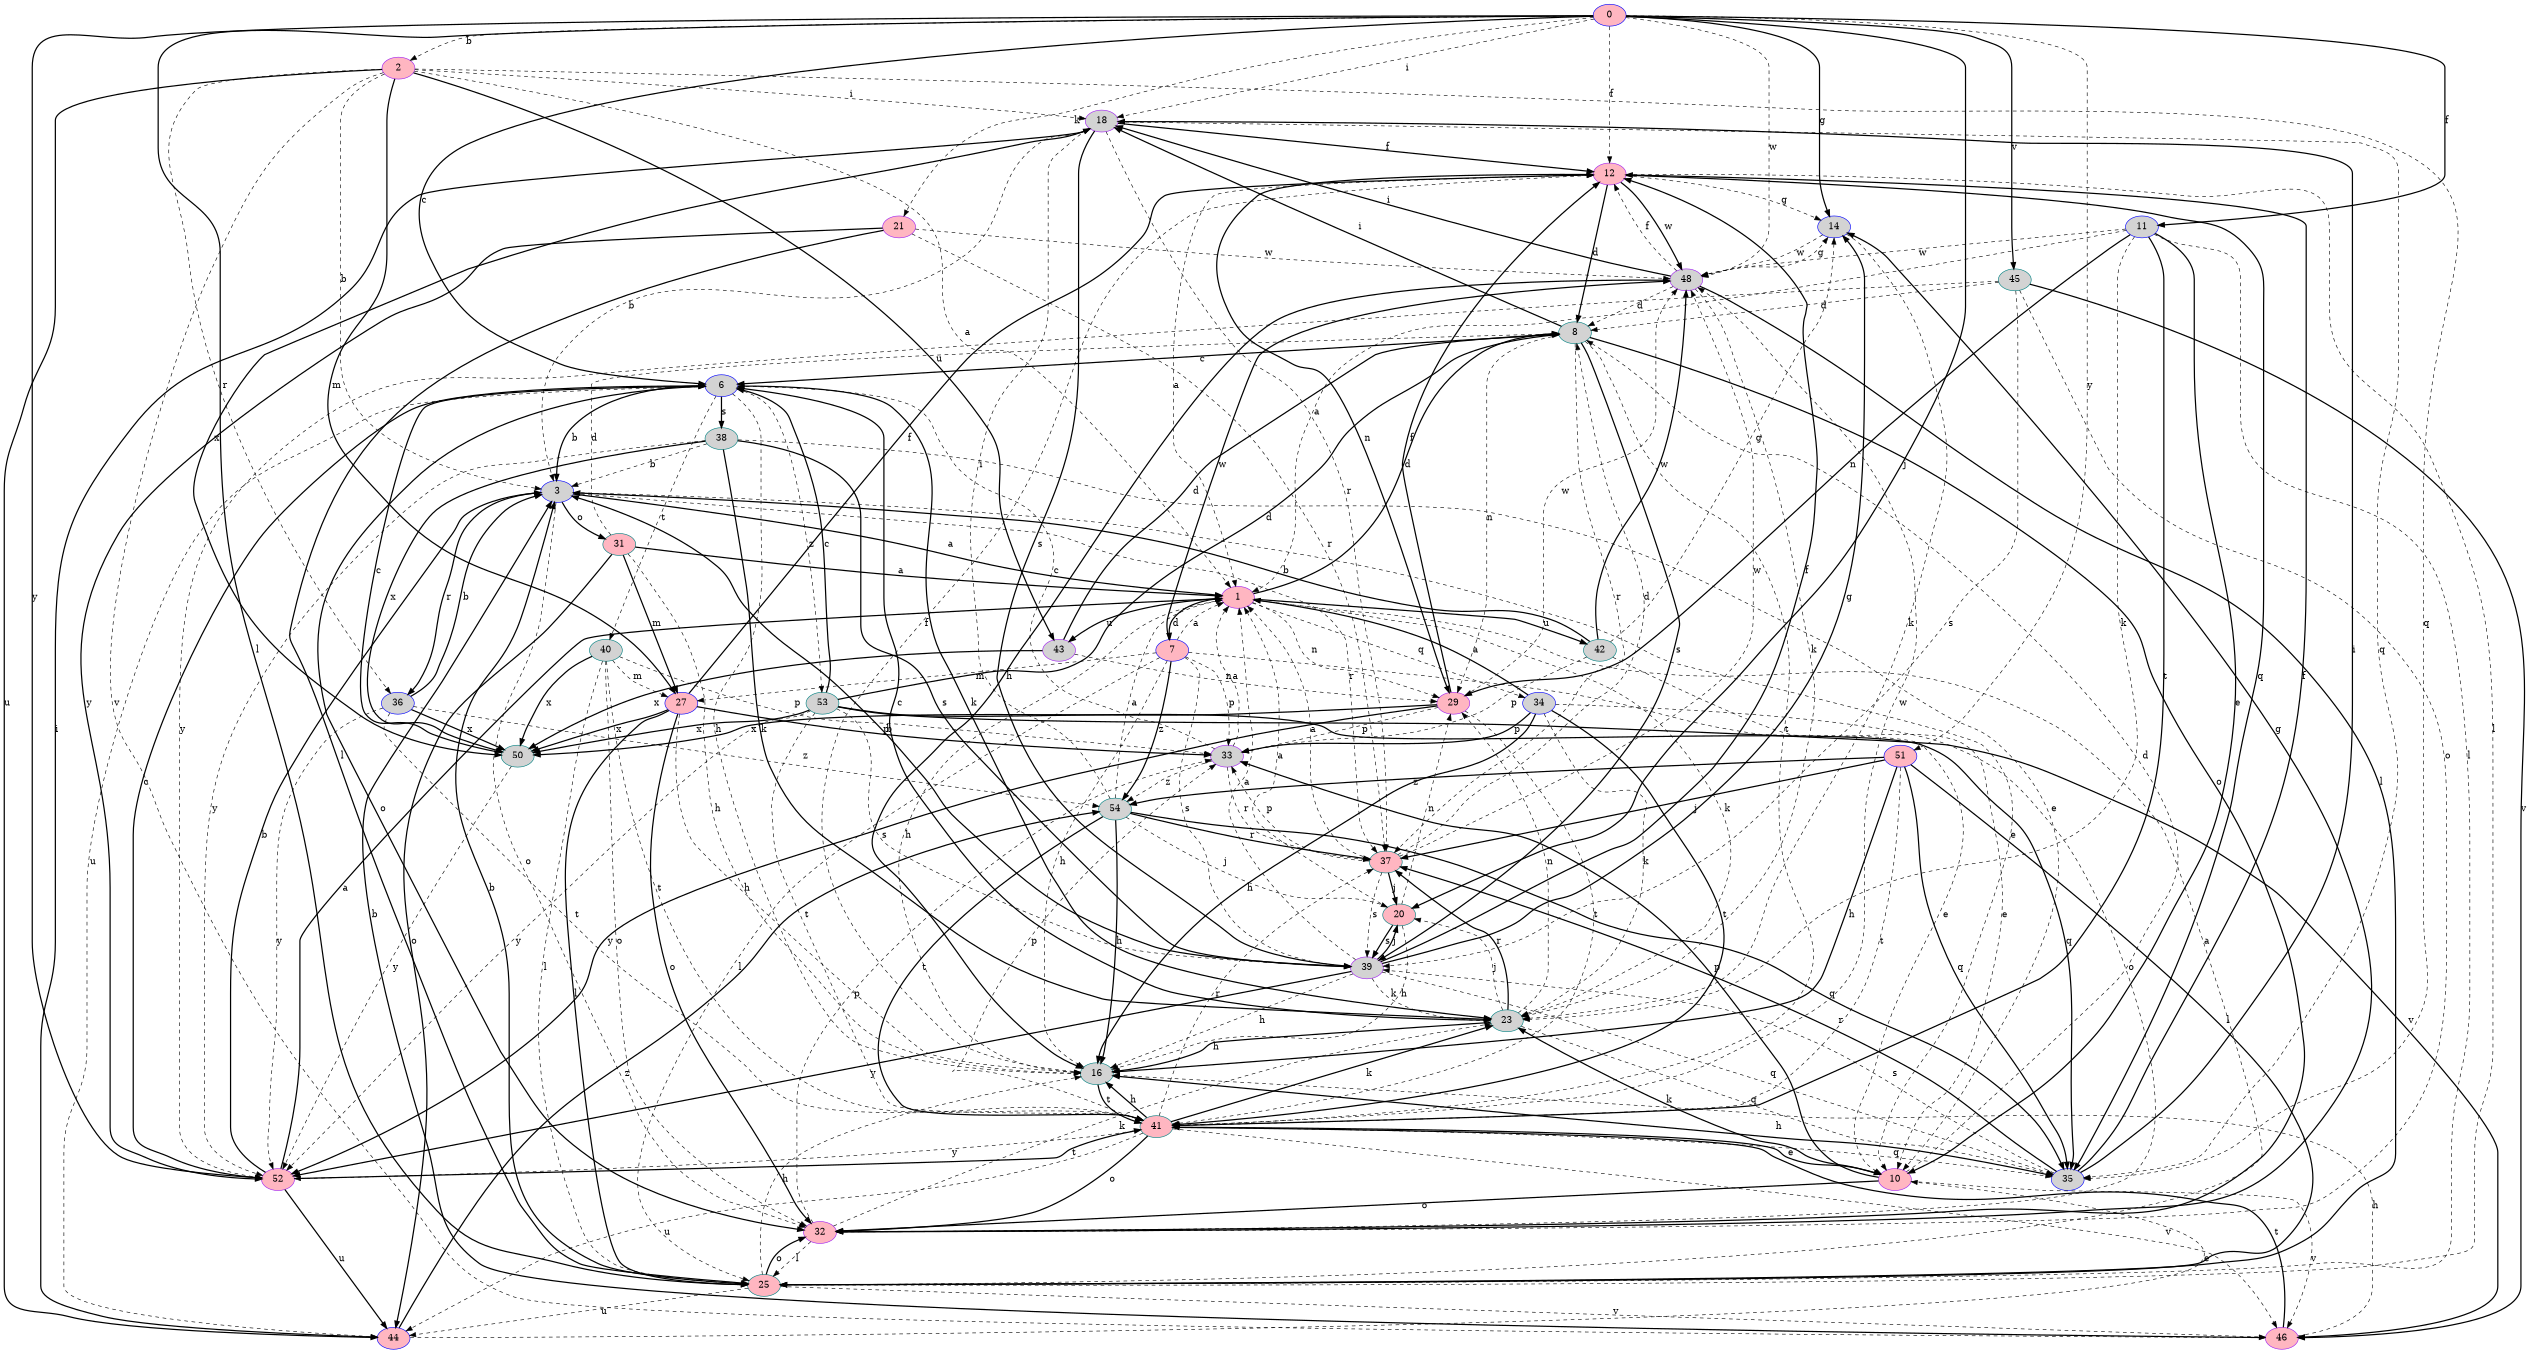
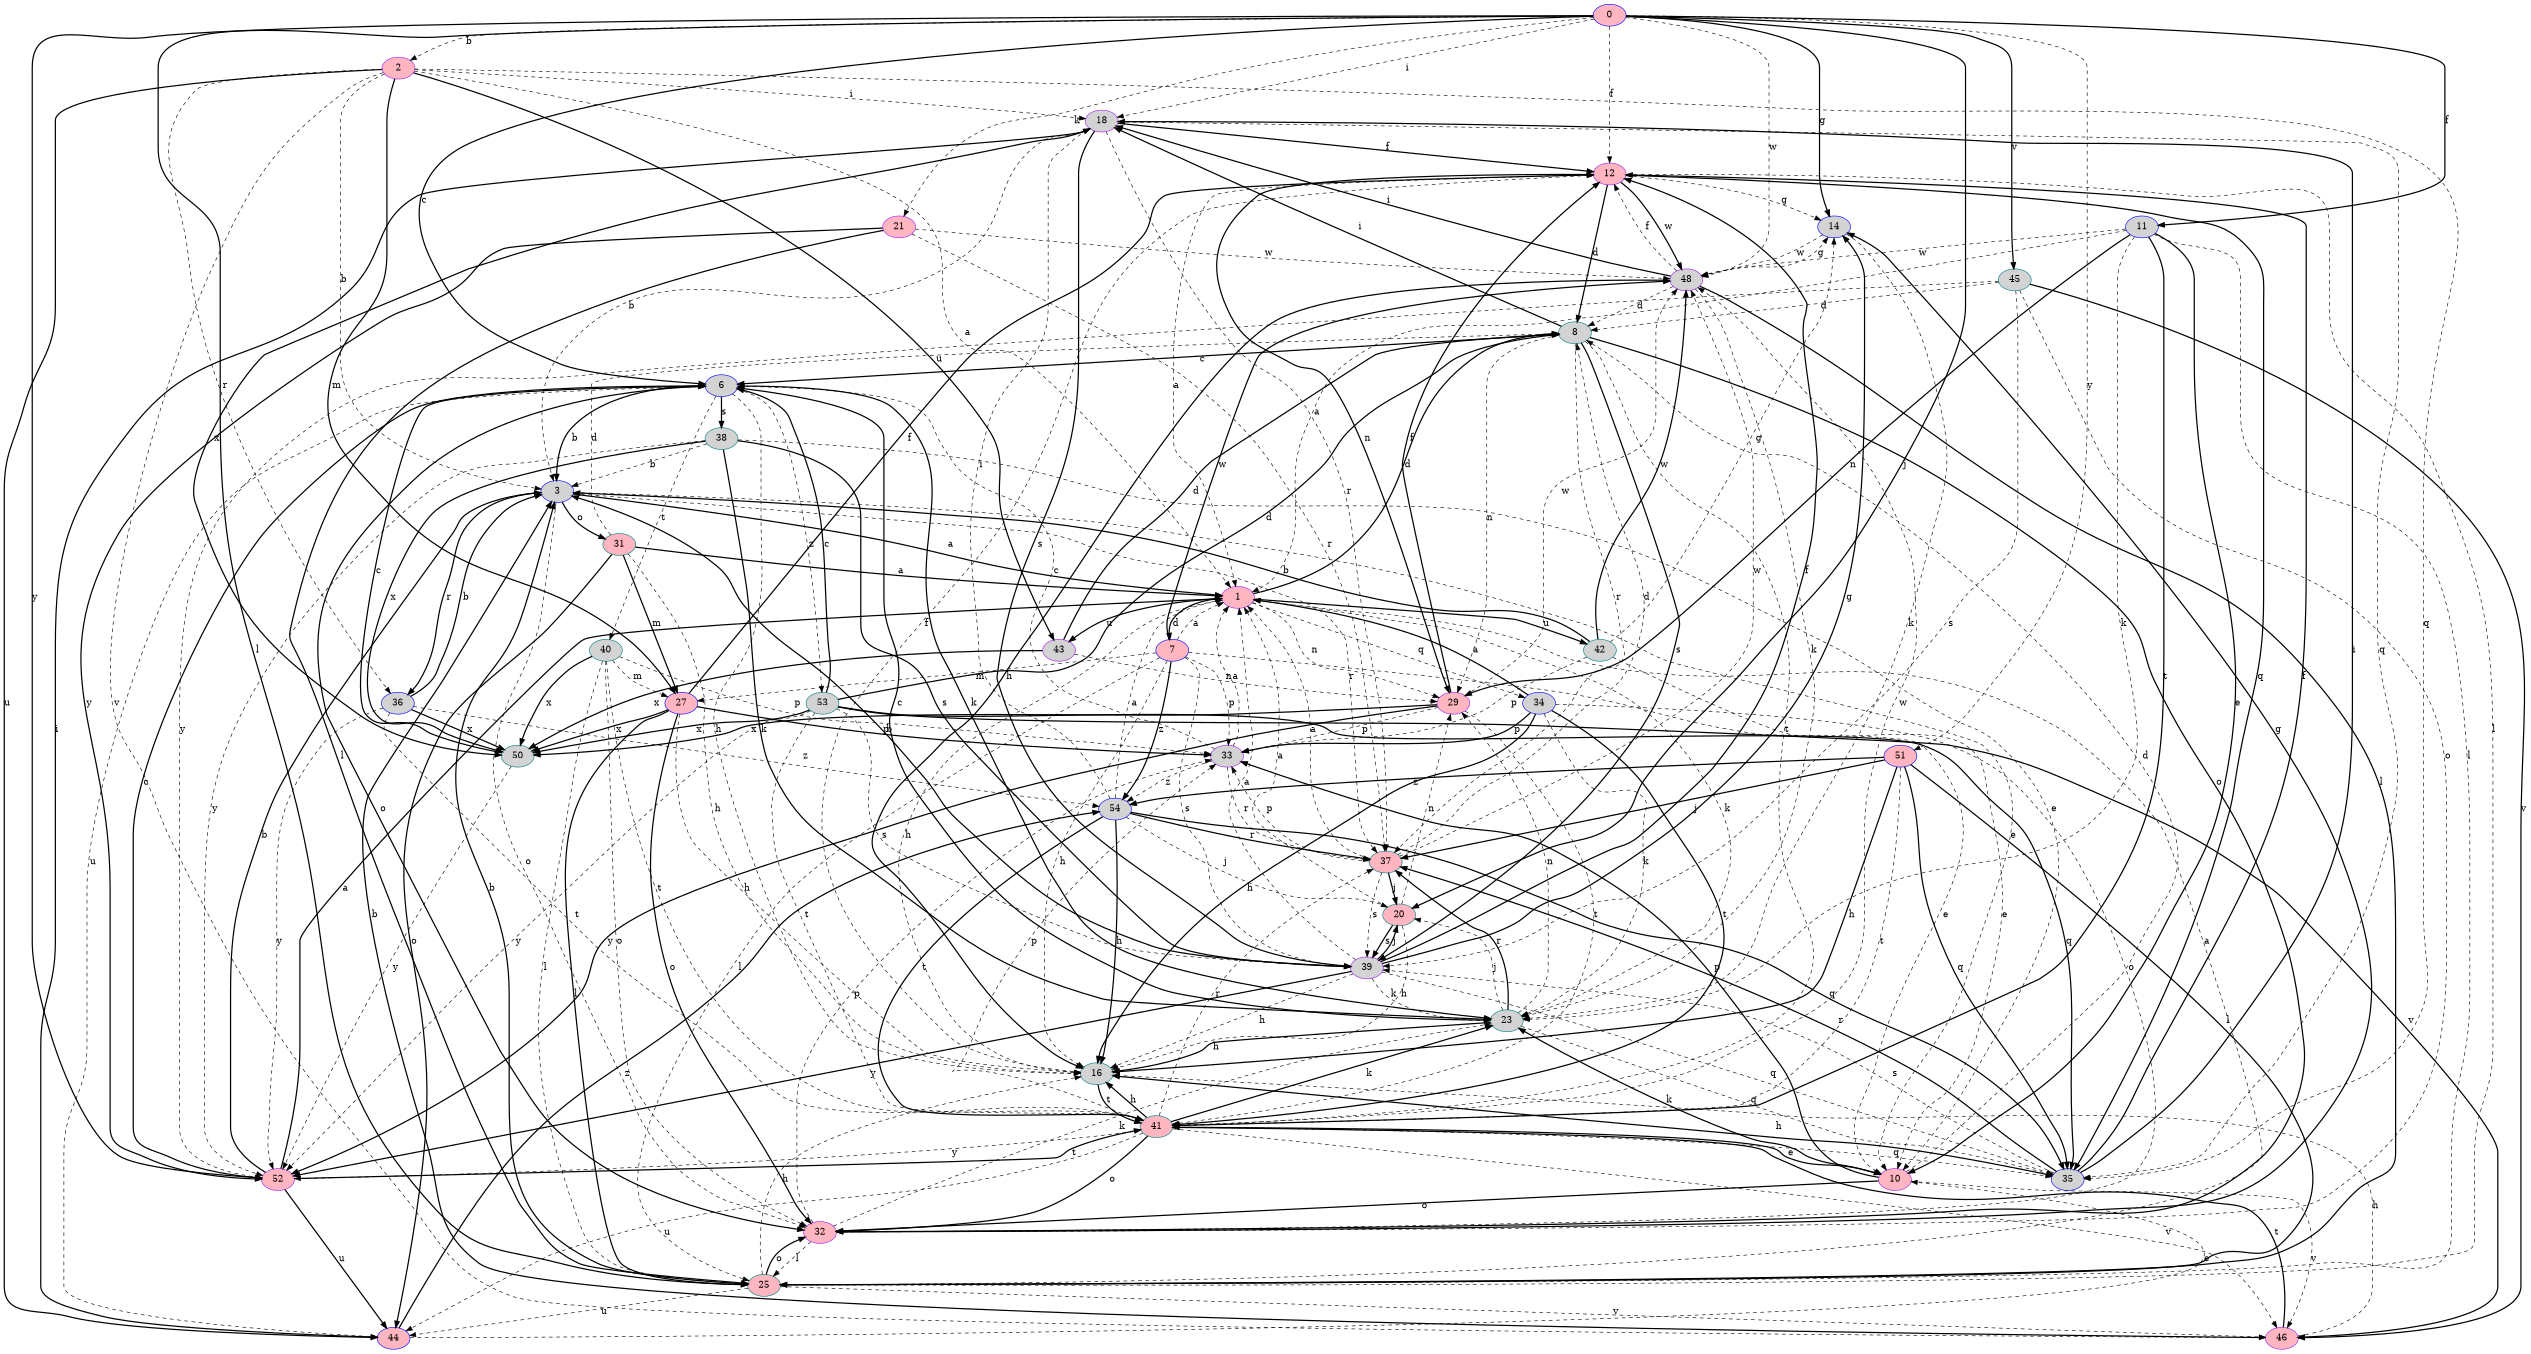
node "54": color teal -> blue
